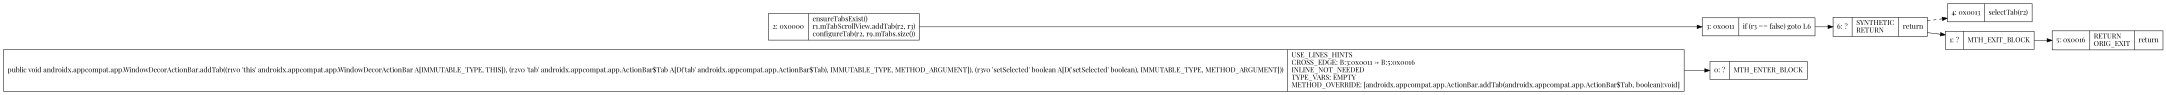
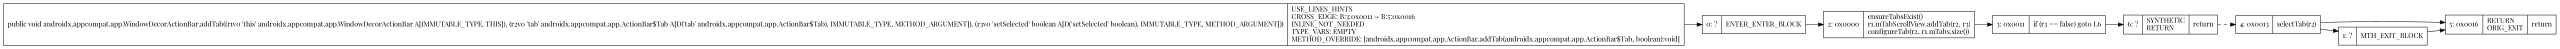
edge "4: 0x0013" -> "5: 0x0016": added
edge "0: ?" -> "2: 0x0000": added
edge "6: ?" -> "1: ?": now "4: 0x0013" -> "1: ?"
node "2: 0x0000": text "configureTab(r2, r9.mTabs.size())" -> "configureTab(r2, r1.mTabs.size())"
node "0: ?": text "MTH_ENTER_BLOCK" -> "ENTER_ENTER_BLOCK"
